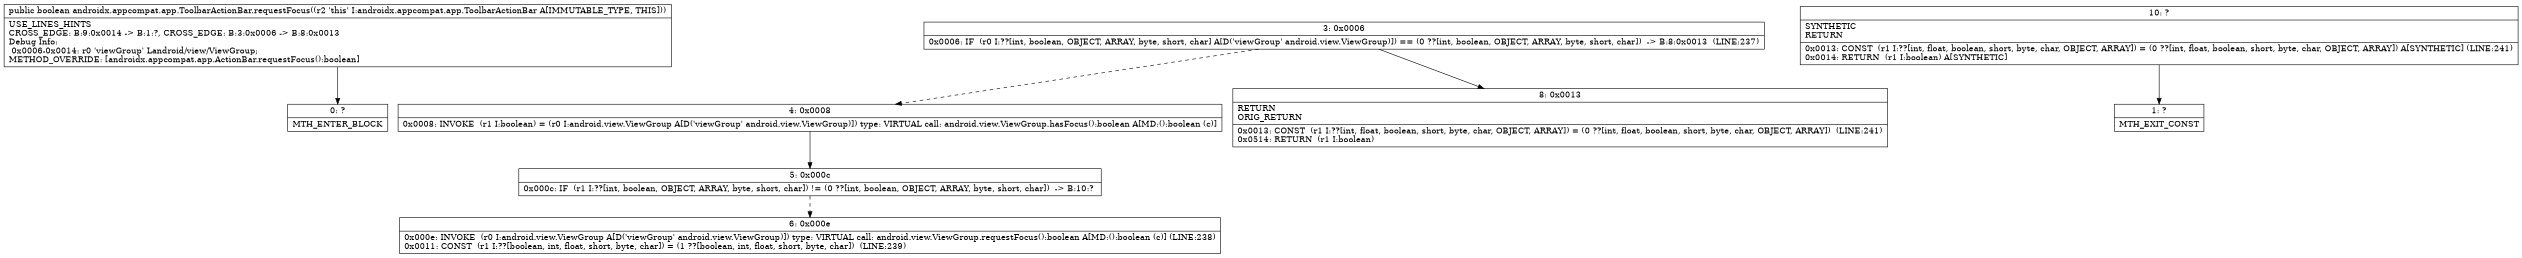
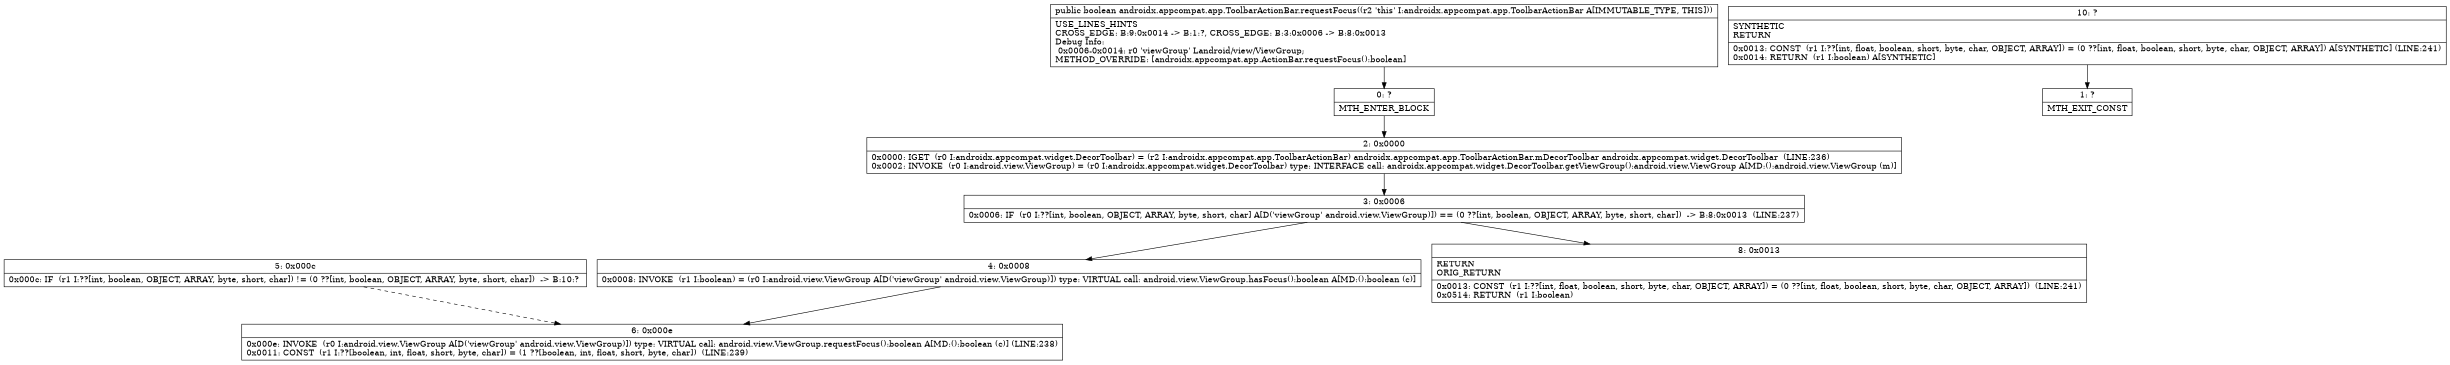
edge "3: 0x0006" -> "4: 0x0008": style dashed -> solid
edge "4: 0x0008" -> "5: 0x000c": now "4: 0x0008" -> "6: 0x000e"
node "2: 0x0000": added
